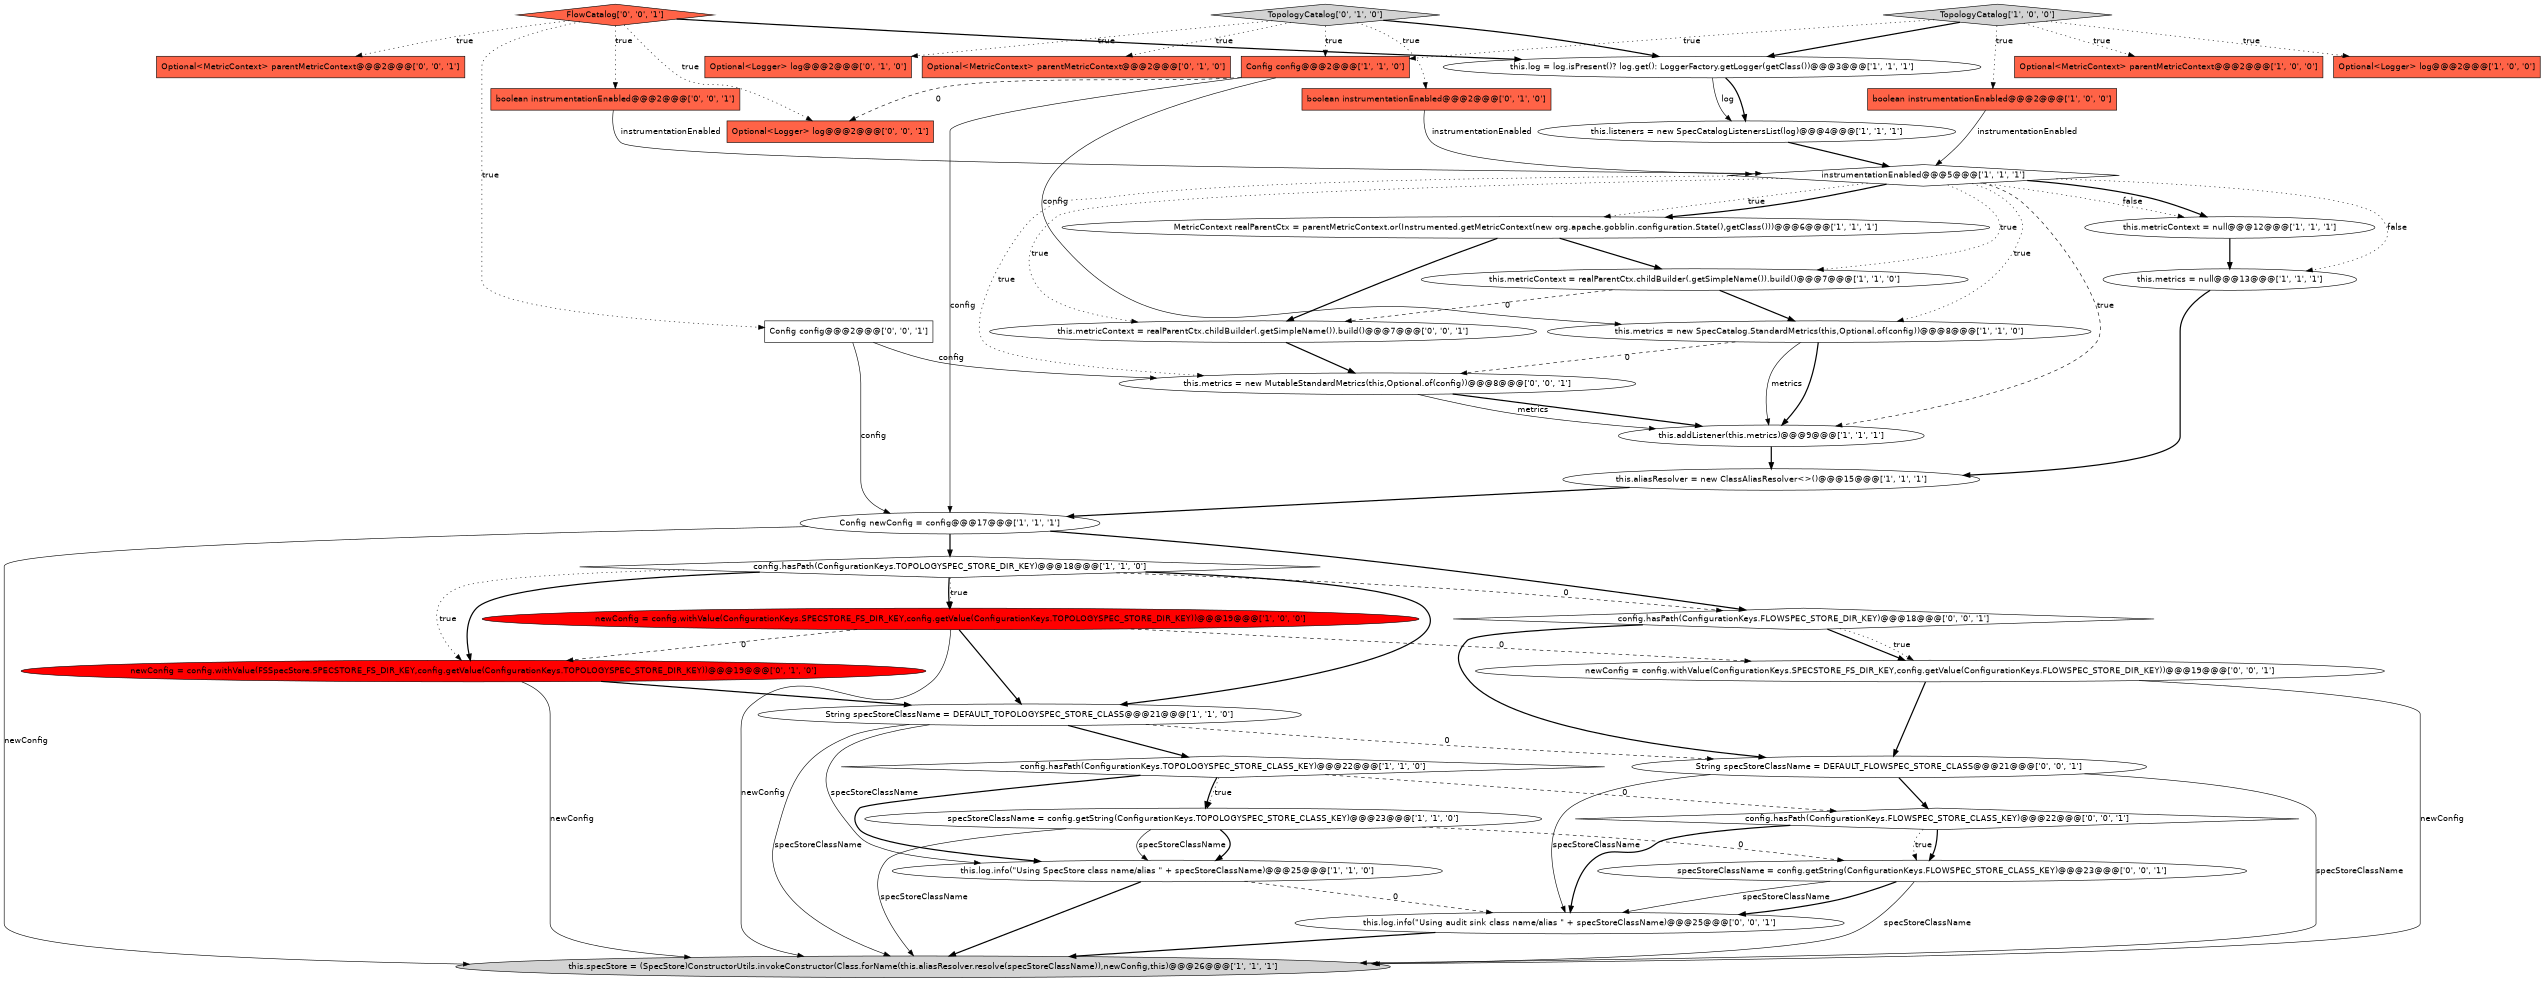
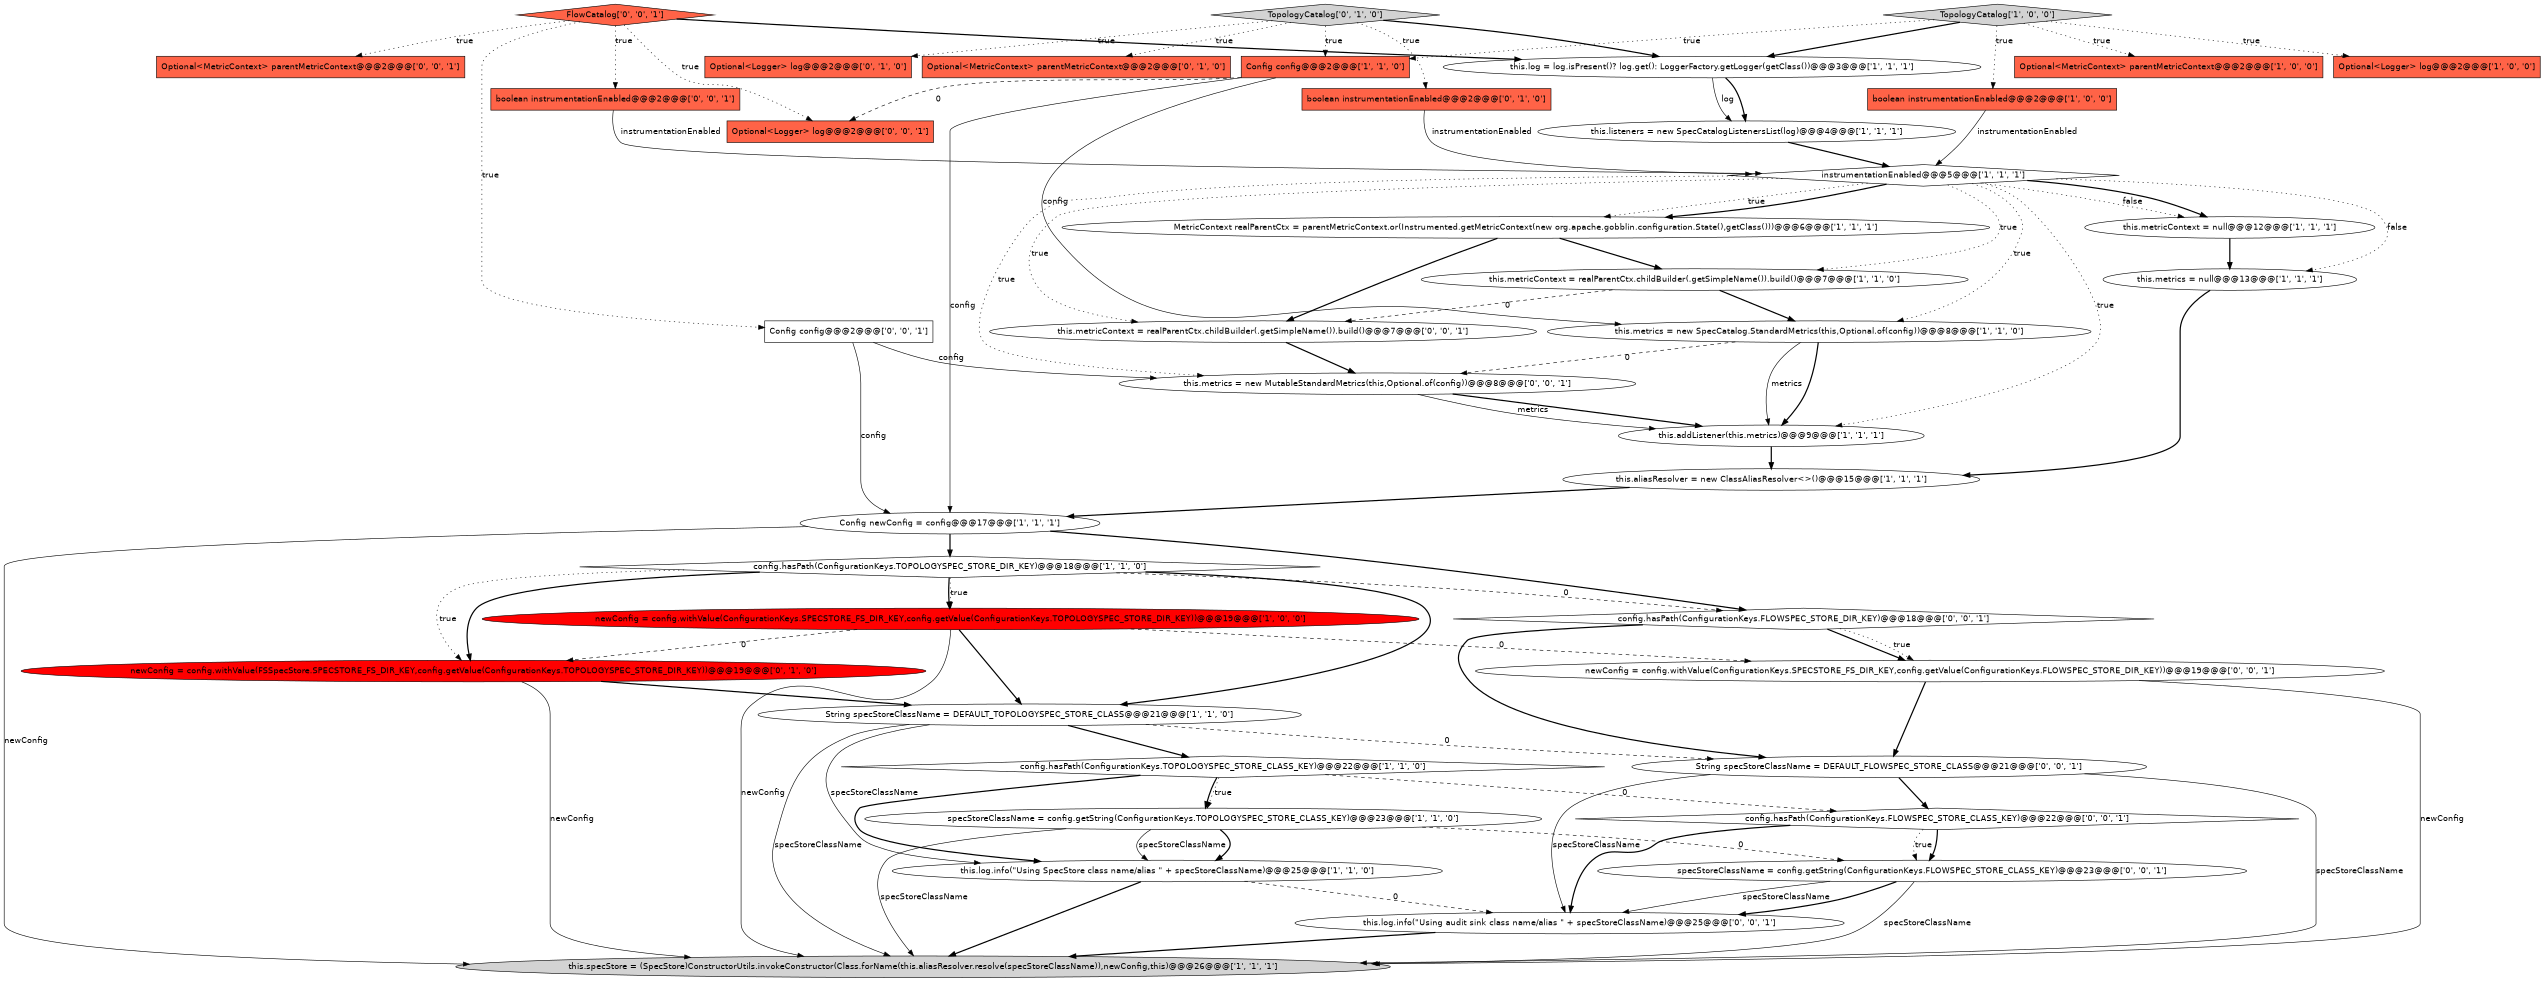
edge "instrumentationEnabled@@@5@@@['1', '1', '1']" -> "this.addListener(this.metrics)@@@9@@@['1', '1', '1']": style dashed -> dotted
